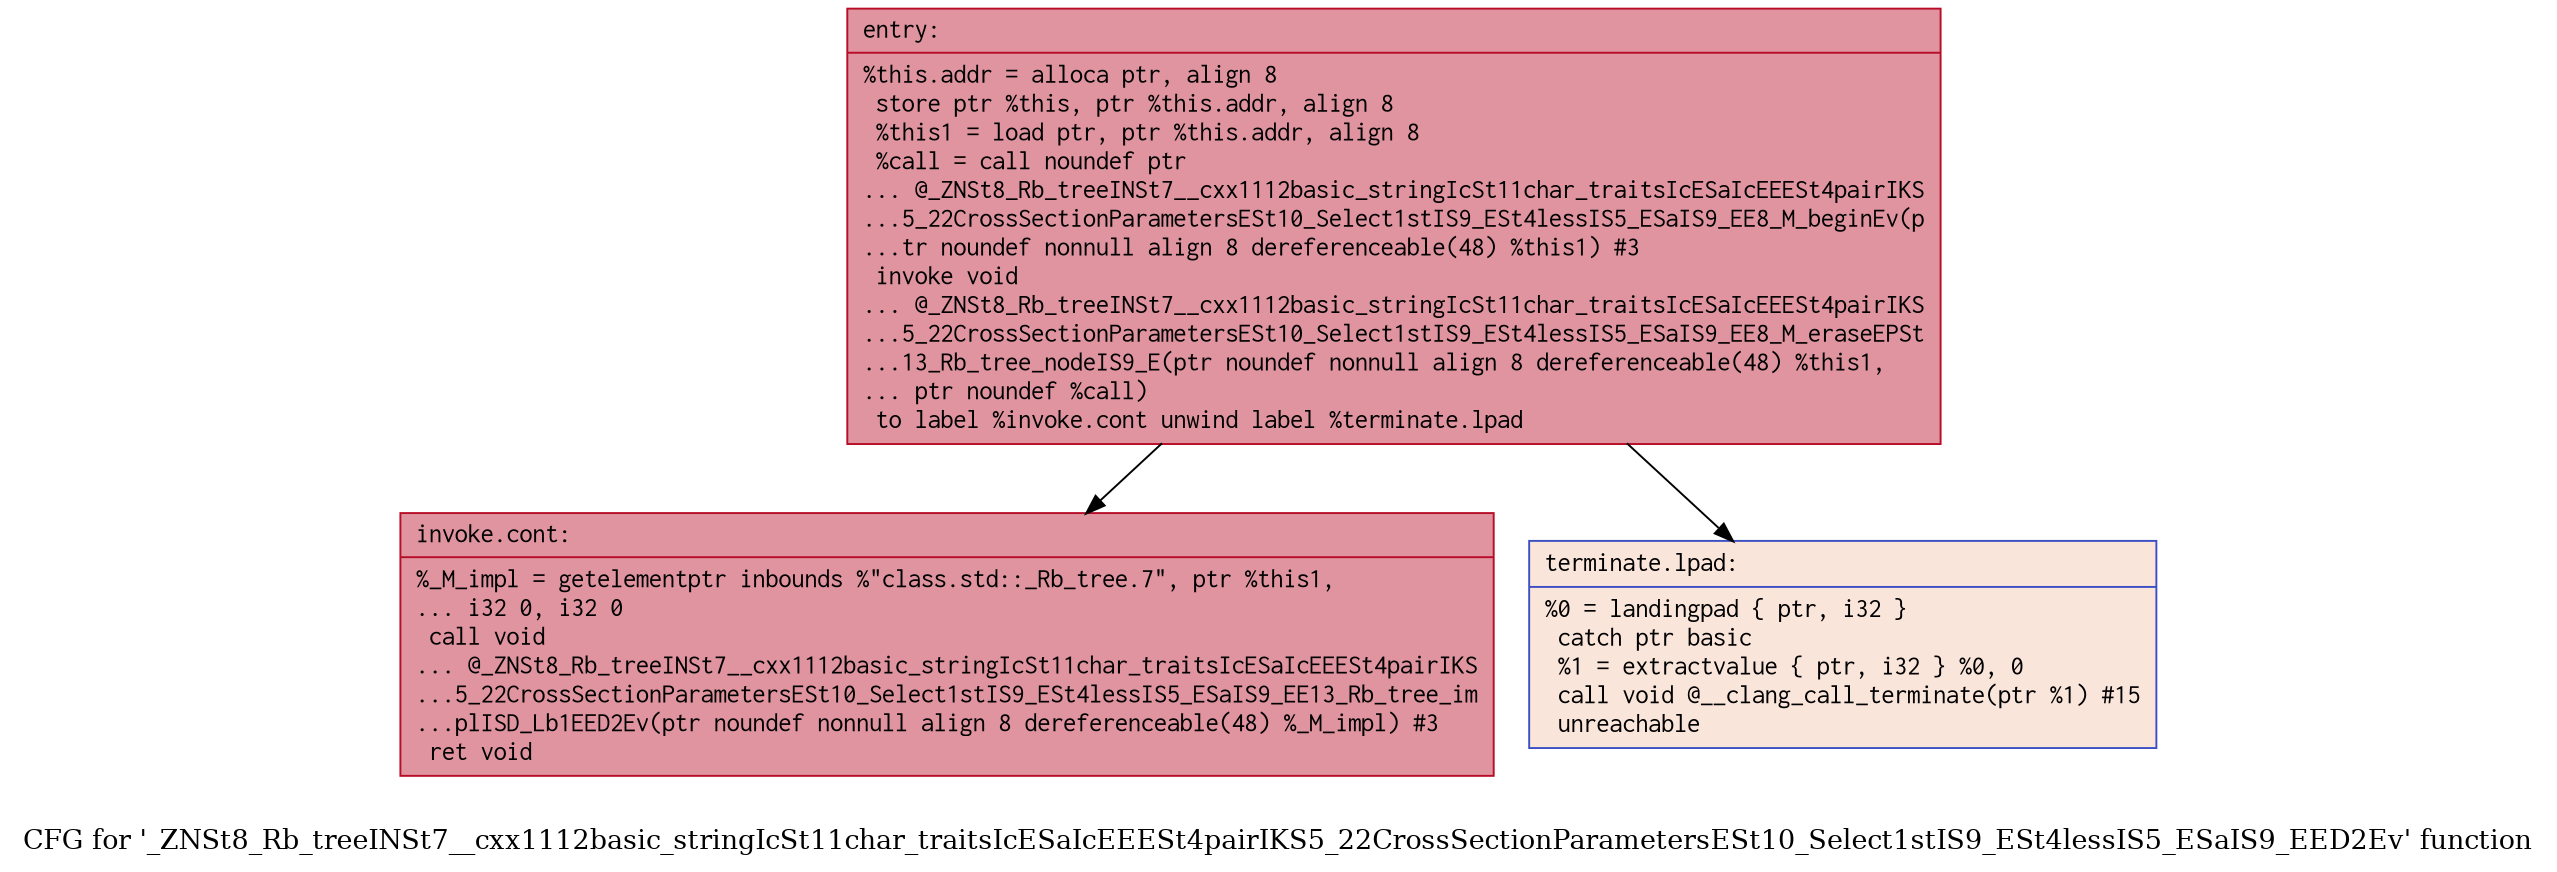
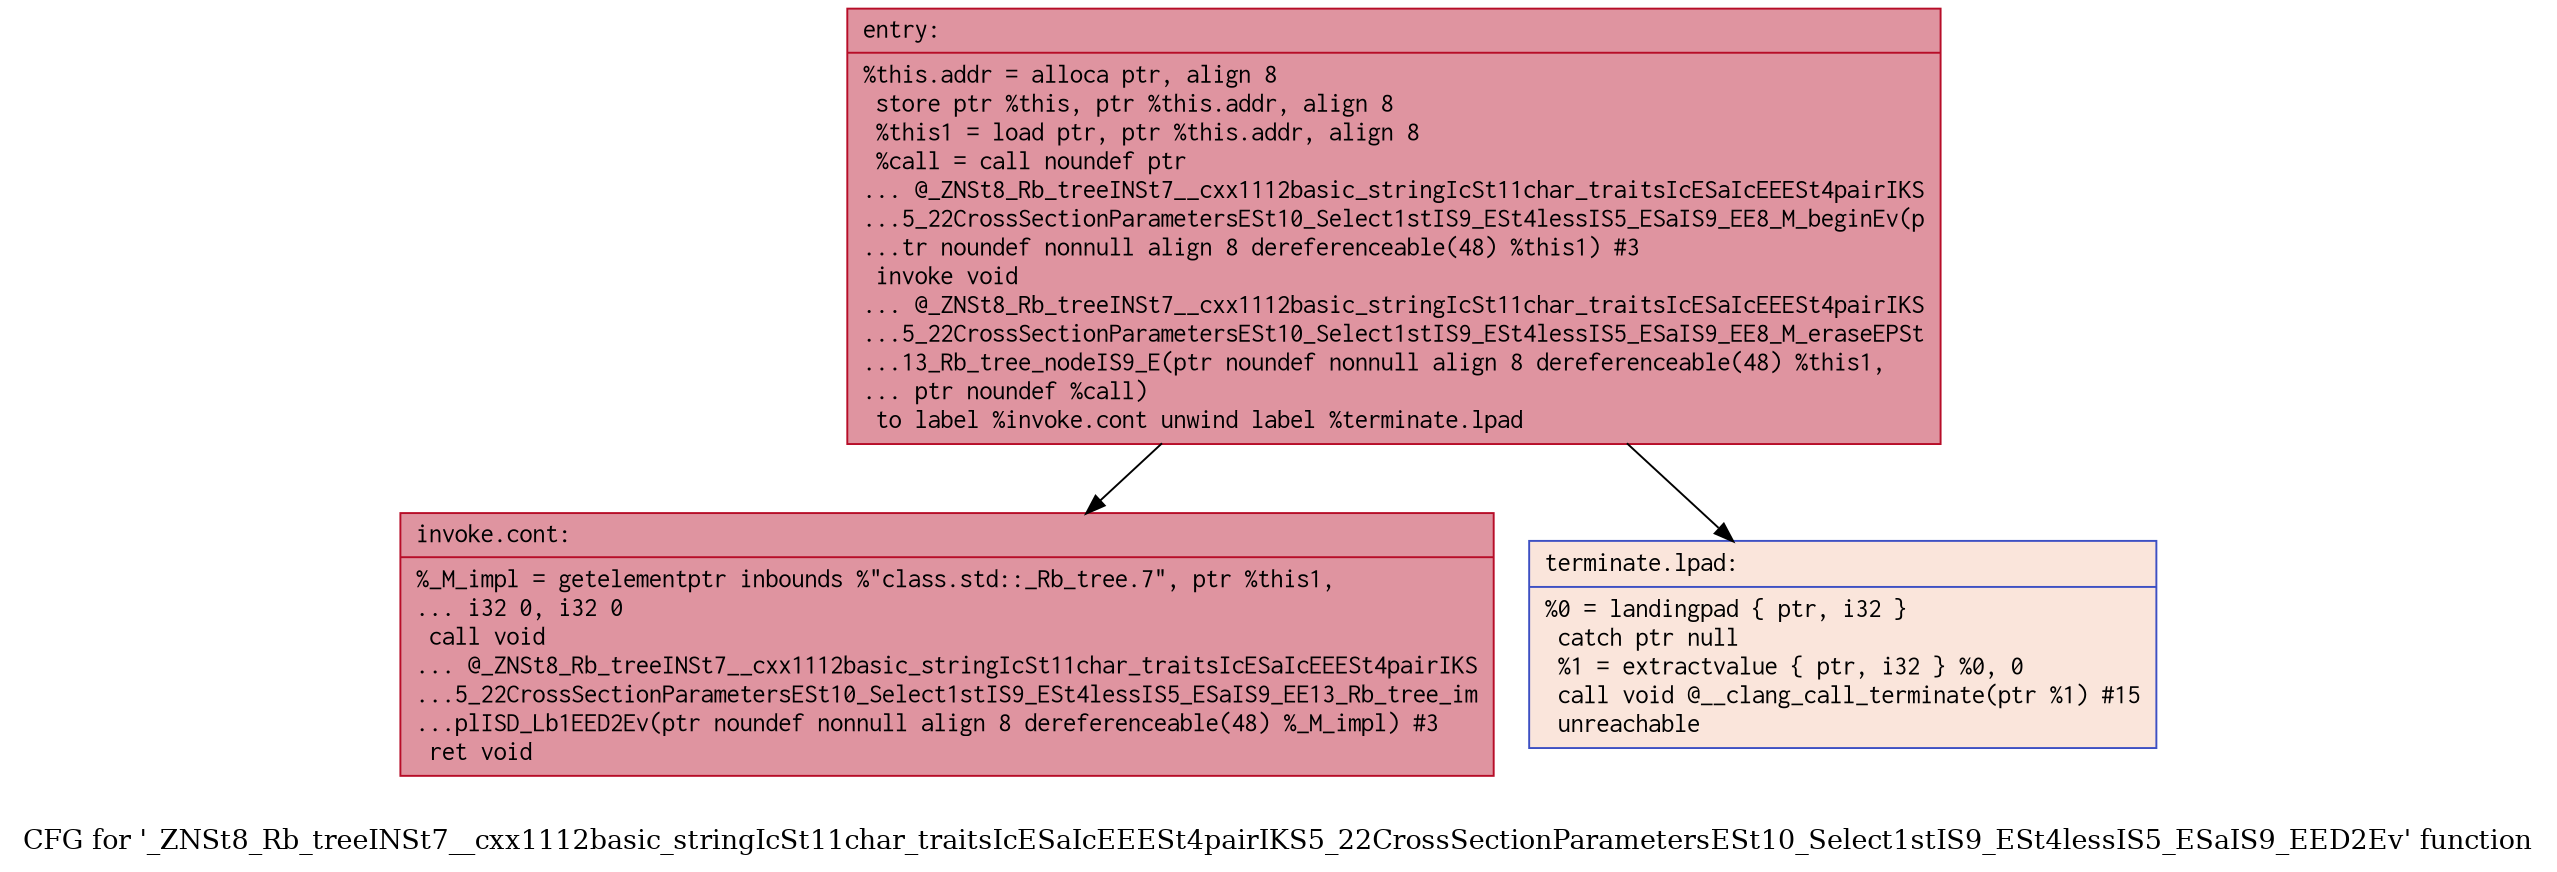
node "terminate.lpad:": text "catch ptr basic" -> "catch ptr null"
